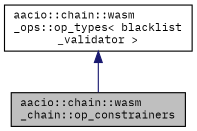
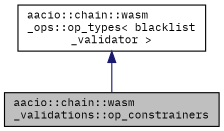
node "aacio::chain::wasm _chain::op_constrainers": label "aacio::chain::wasm _chain::op_constrainers" -> "aacio::chain::wasm _validations::op_constrainers"
